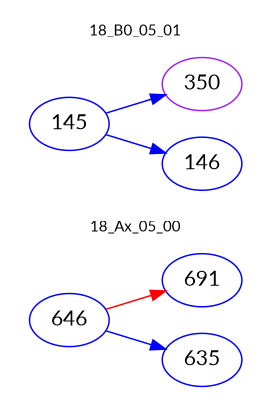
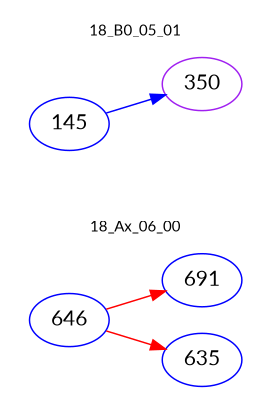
node "146": removed
cluster "18_Ax_05_00": label "18_Ax_05_00" -> "18_Ax_06_00"
edge "646" -> "635": color blue -> red
